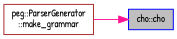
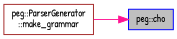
node "cho::cho": label "cho::cho" -> "peg::cho"
